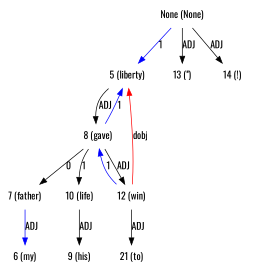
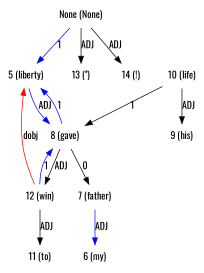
edge "5 (liberty)" -> "8 (gave)": color black -> blue
edge "8 (gave)" -> "10 (life)": reversed
node "21 (to)": label "21 (to)" -> "11 (to)"
